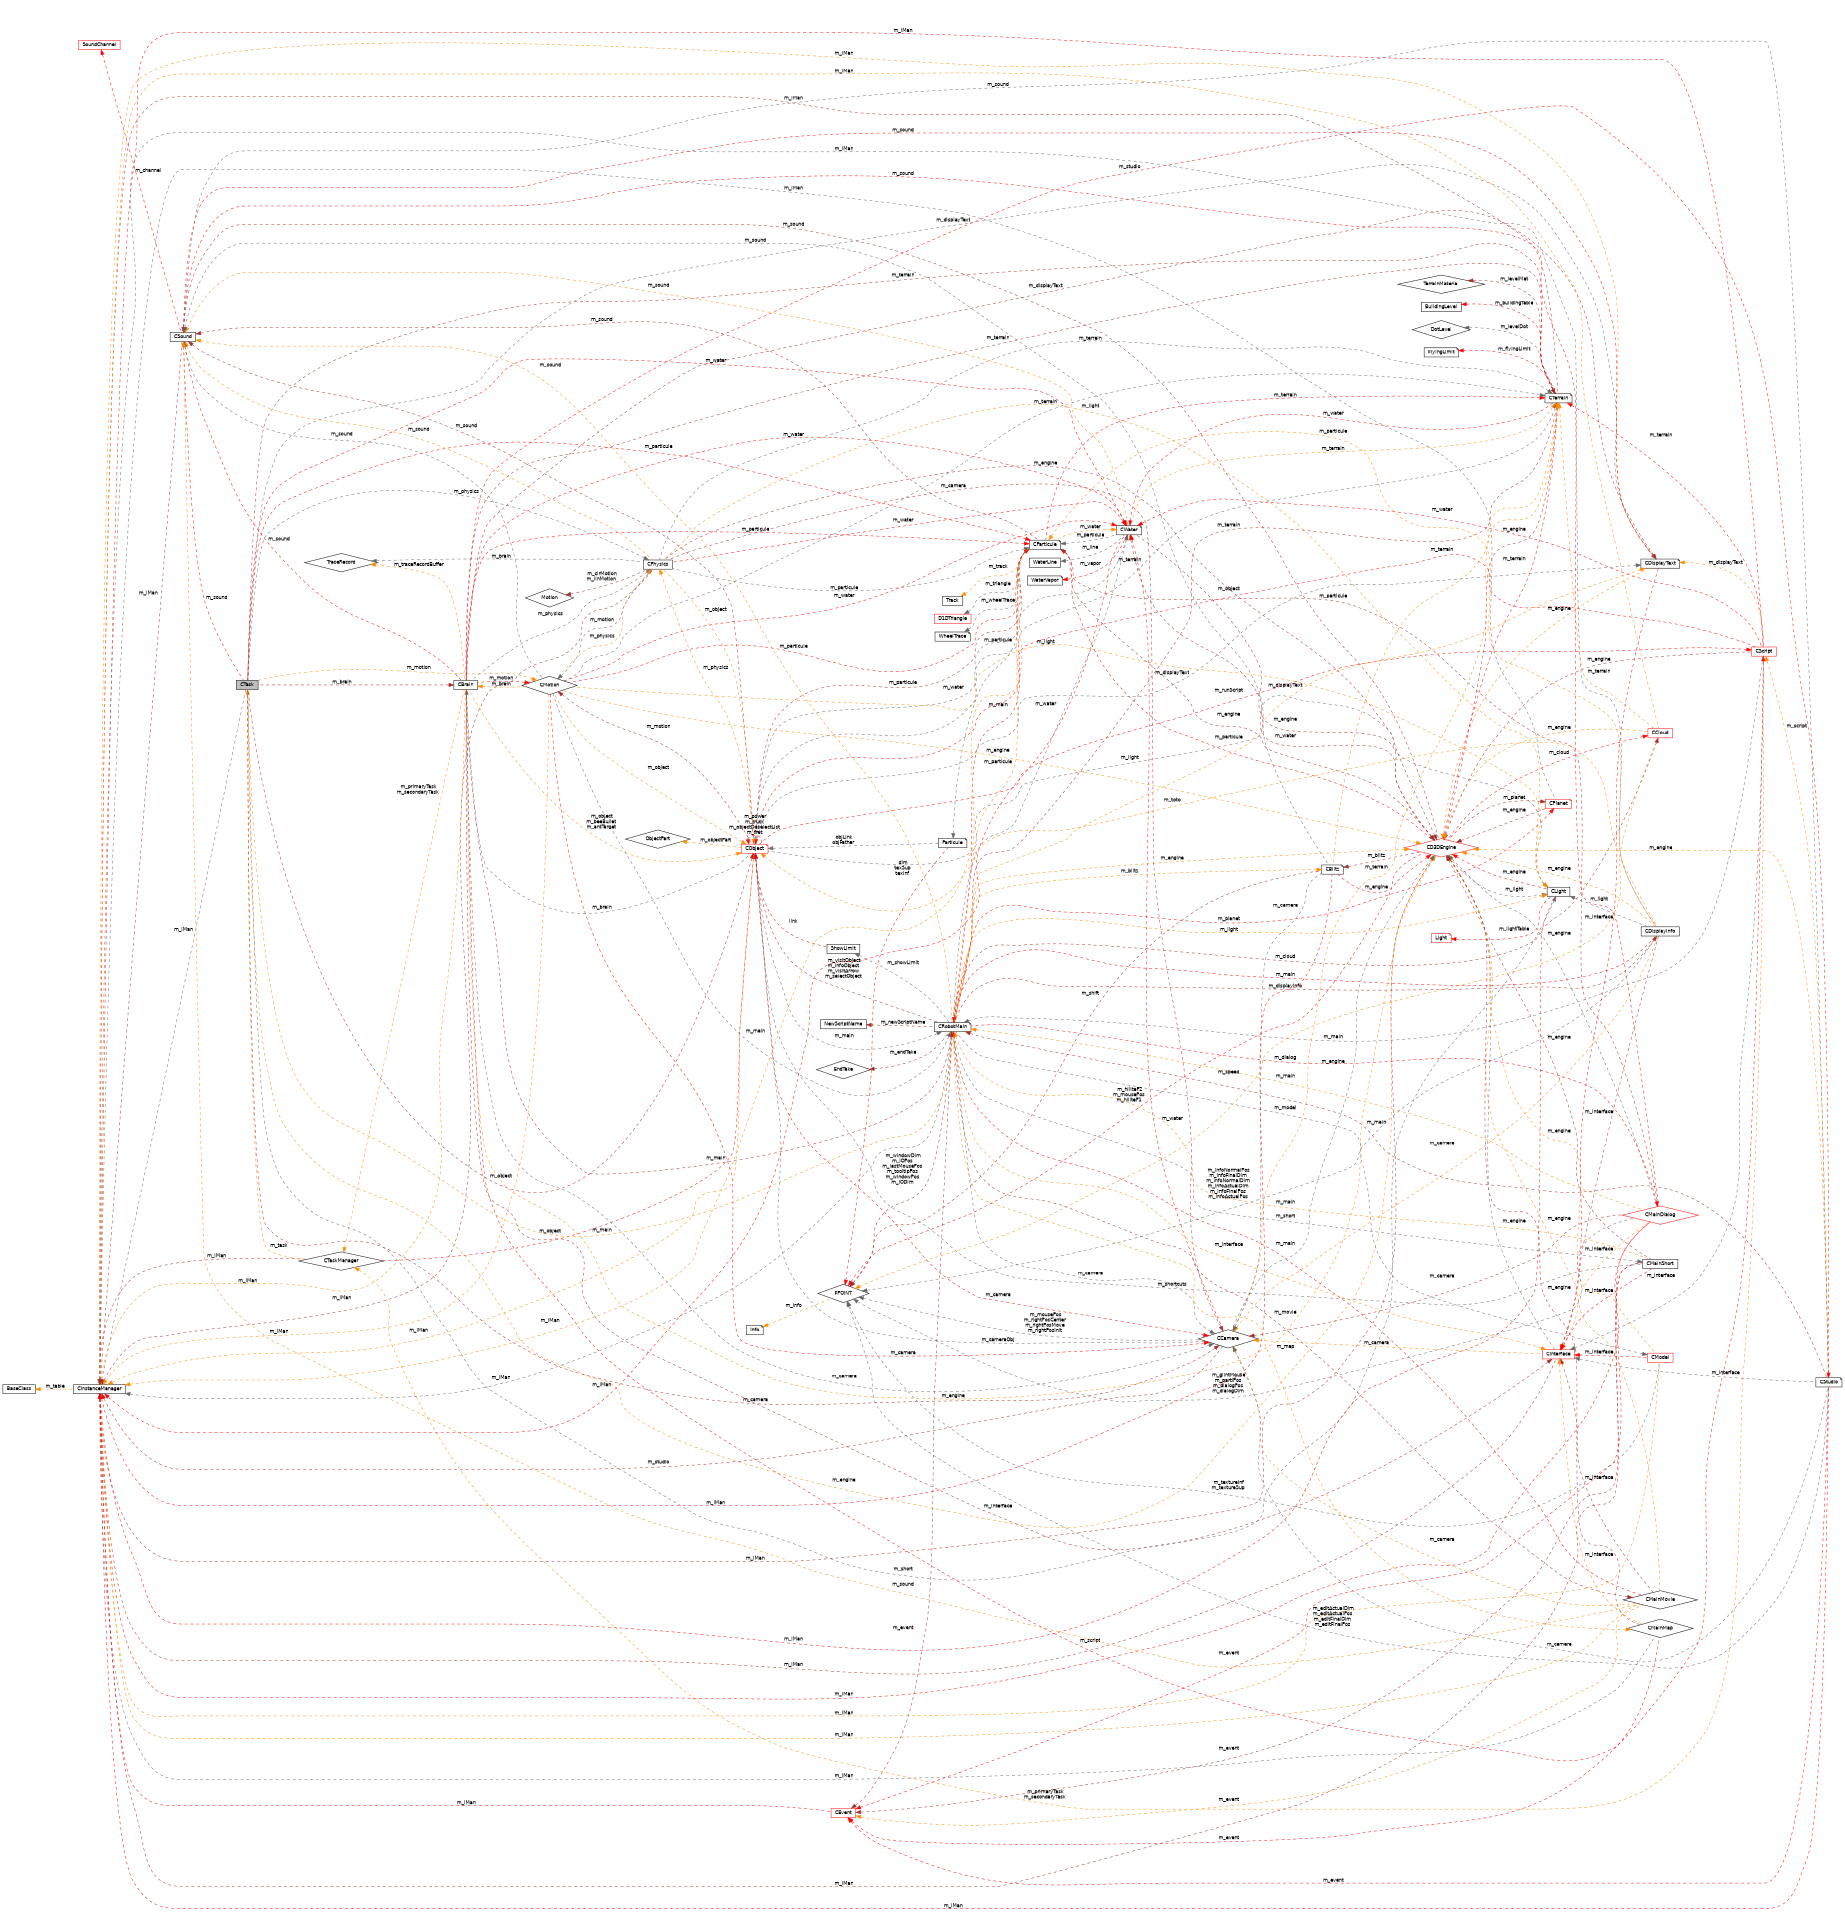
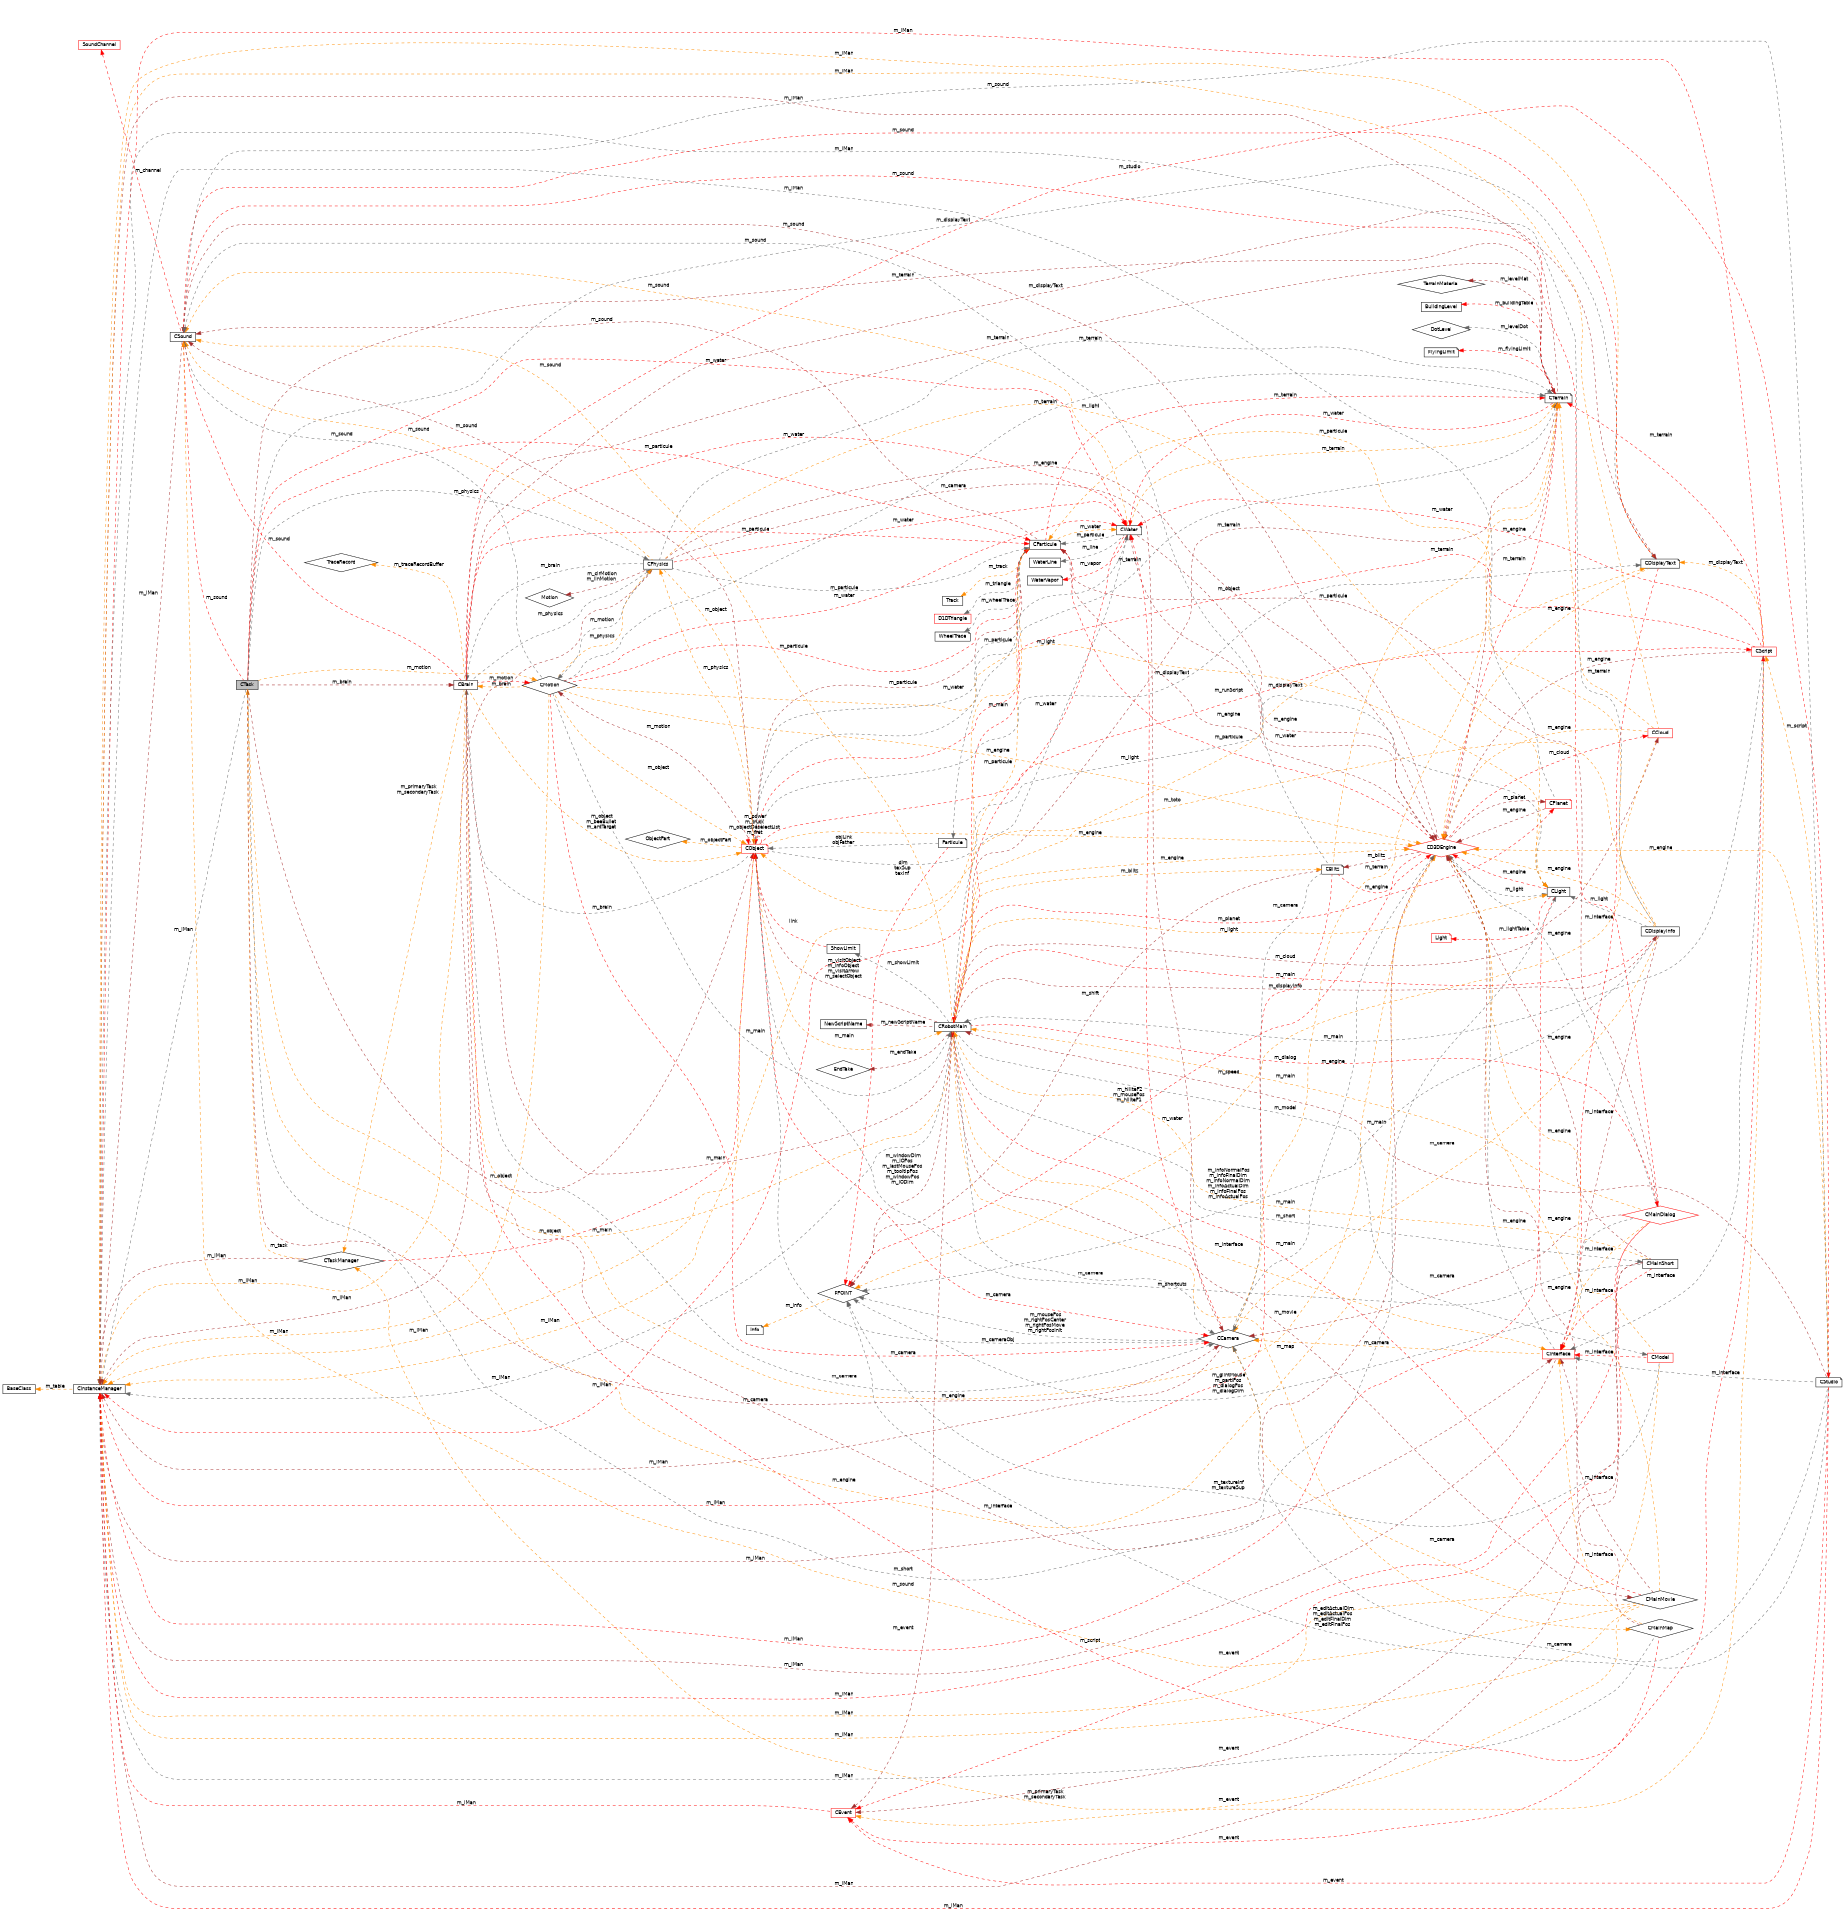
edge "CPhysics" -> "TraceRecord": now "CPhysics" -> "CBrain"
edge "CObject" -> "CD3DEngine": added, label "m_engine"
edge "CObject" -> "CRobotMain": color gray40 -> darkorange
edge "CCamera" -> "CInstanceManager": label " m_studio" -> " m_iMan"
